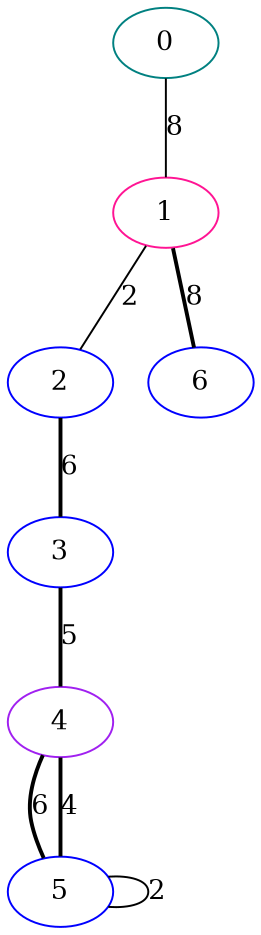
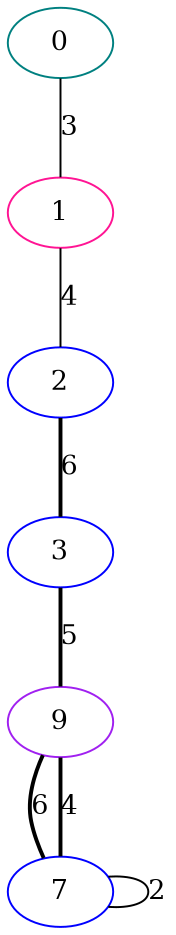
edge "0" -- "1": label "8" -> "3"
edge "1" -- "2": label "2" -> "4"
node "6": removed
node "4": label "4" -> "9"
node "5": label "5" -> "7"
